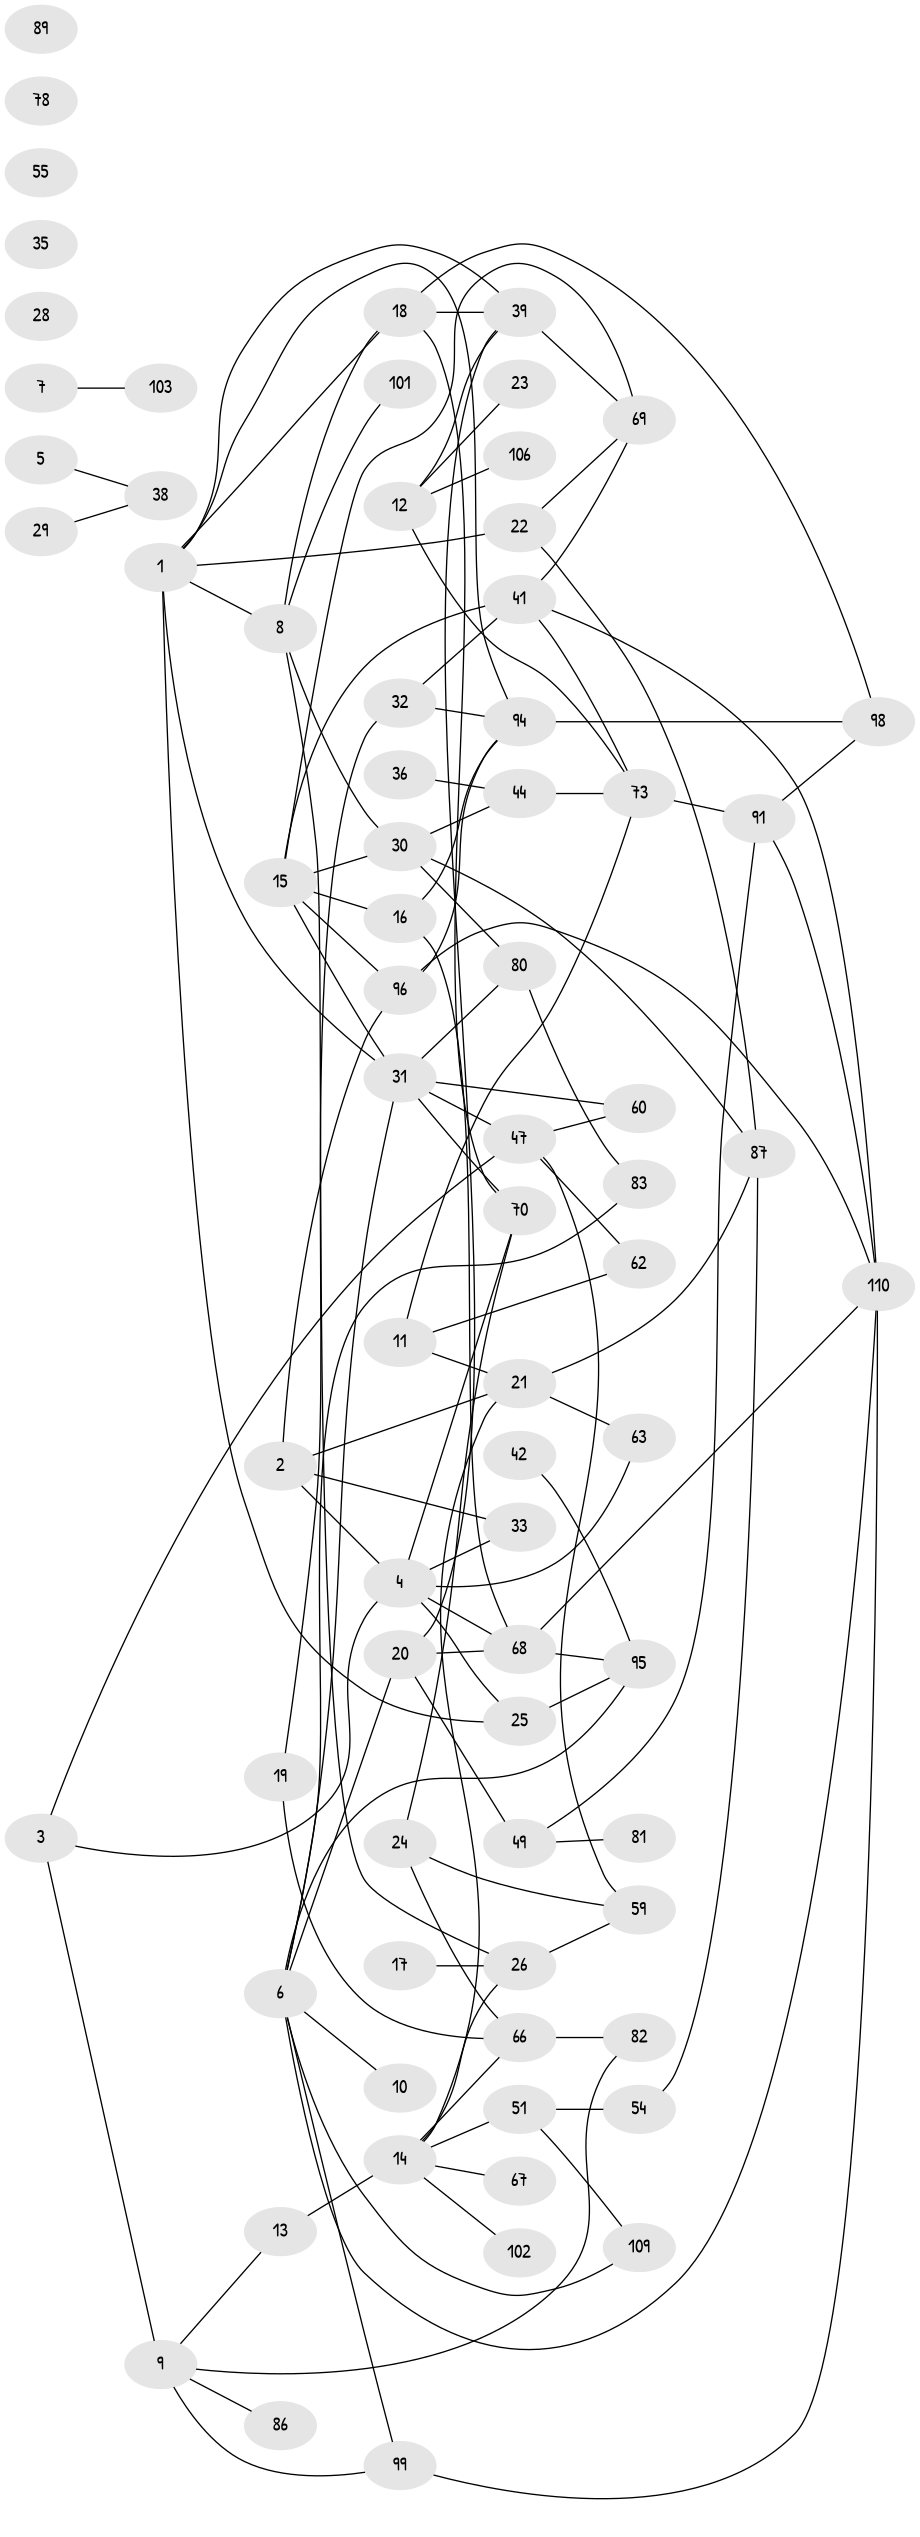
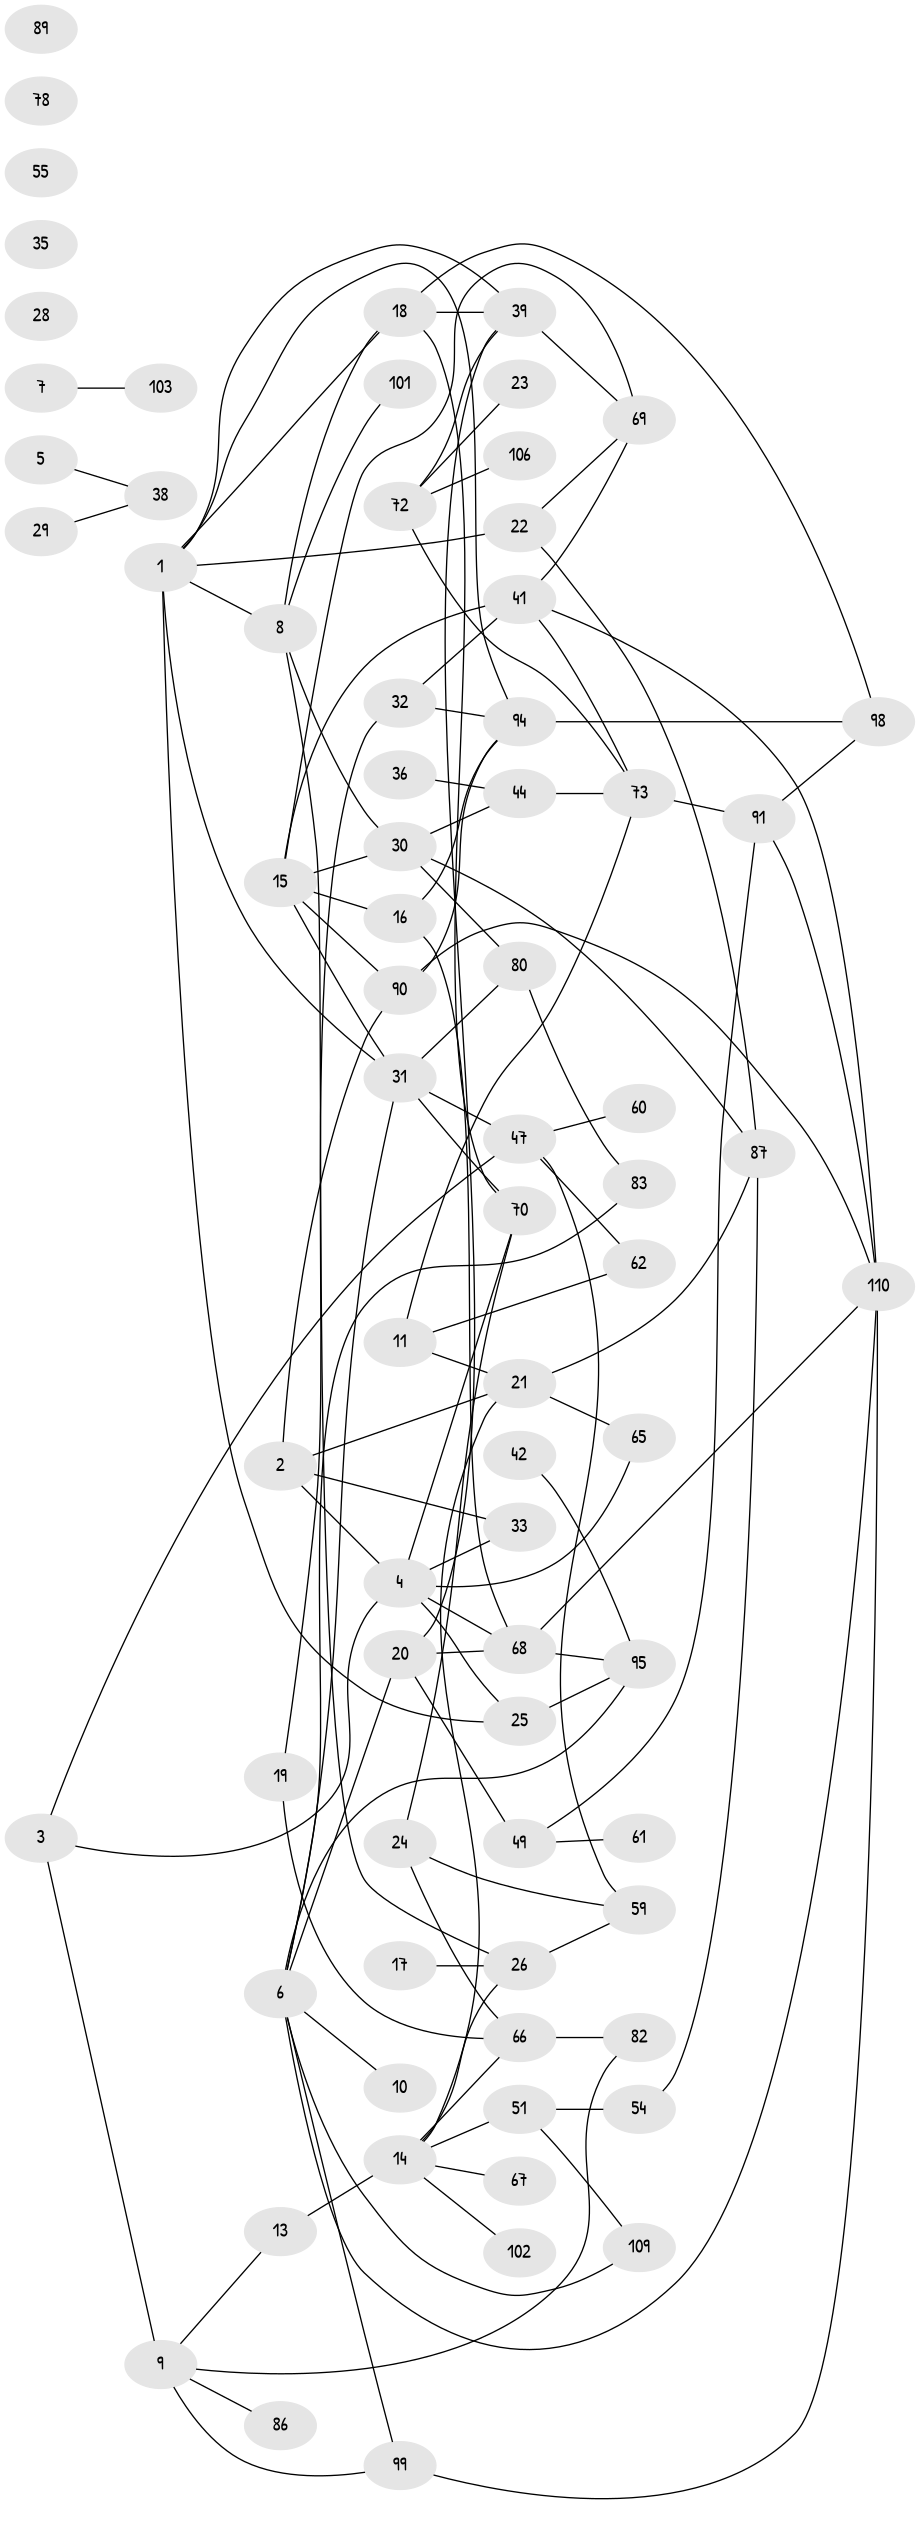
node "12": label "12" -> "72"
node "96": label "96" -> "90"
edge "31" -- "60": removed
node "63": label "63" -> "65"
node "81": label "81" -> "61"
